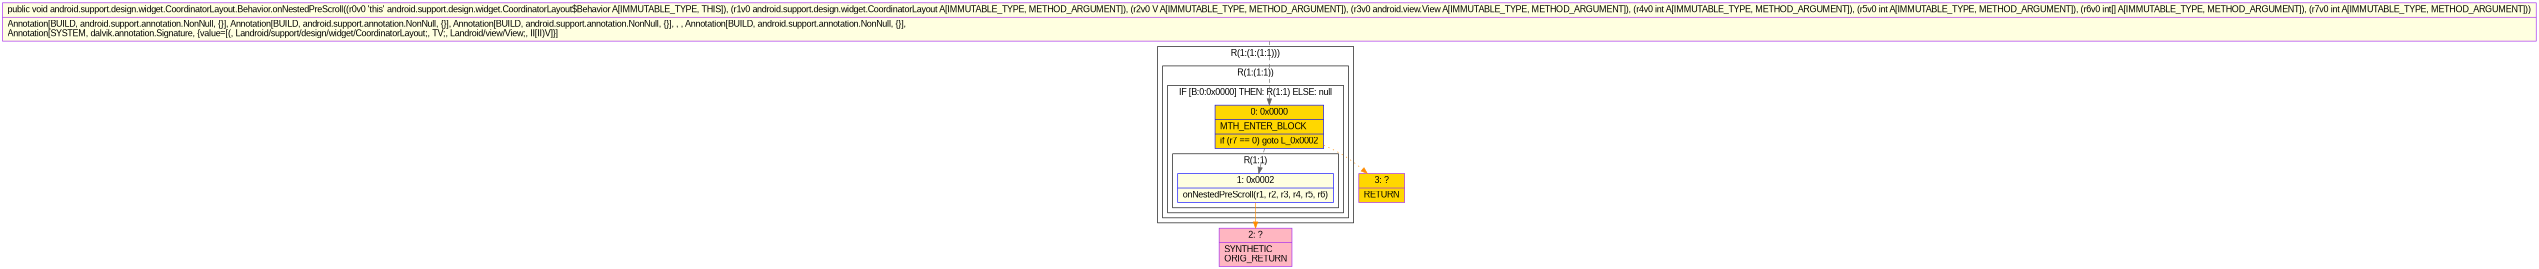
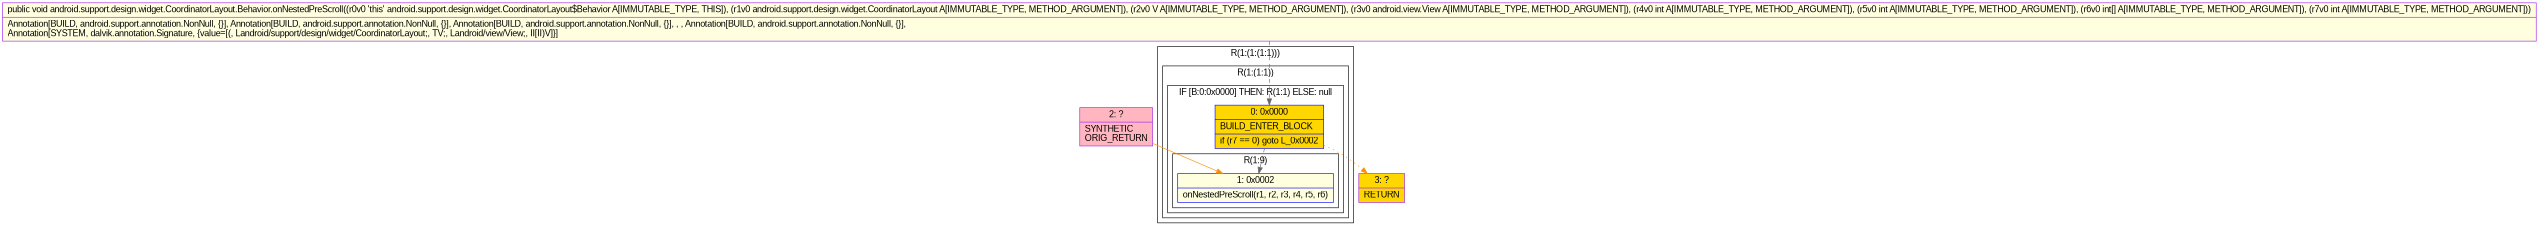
node "0: 0x0000": text "MTH_ENTER_BLOCK" -> "BUILD_ENTER_BLOCK"
cluster "R(1:1)": label "R(1:1)" -> "R(1:9)"
edge "1: 0x0002" -> "2: ?": reversed
